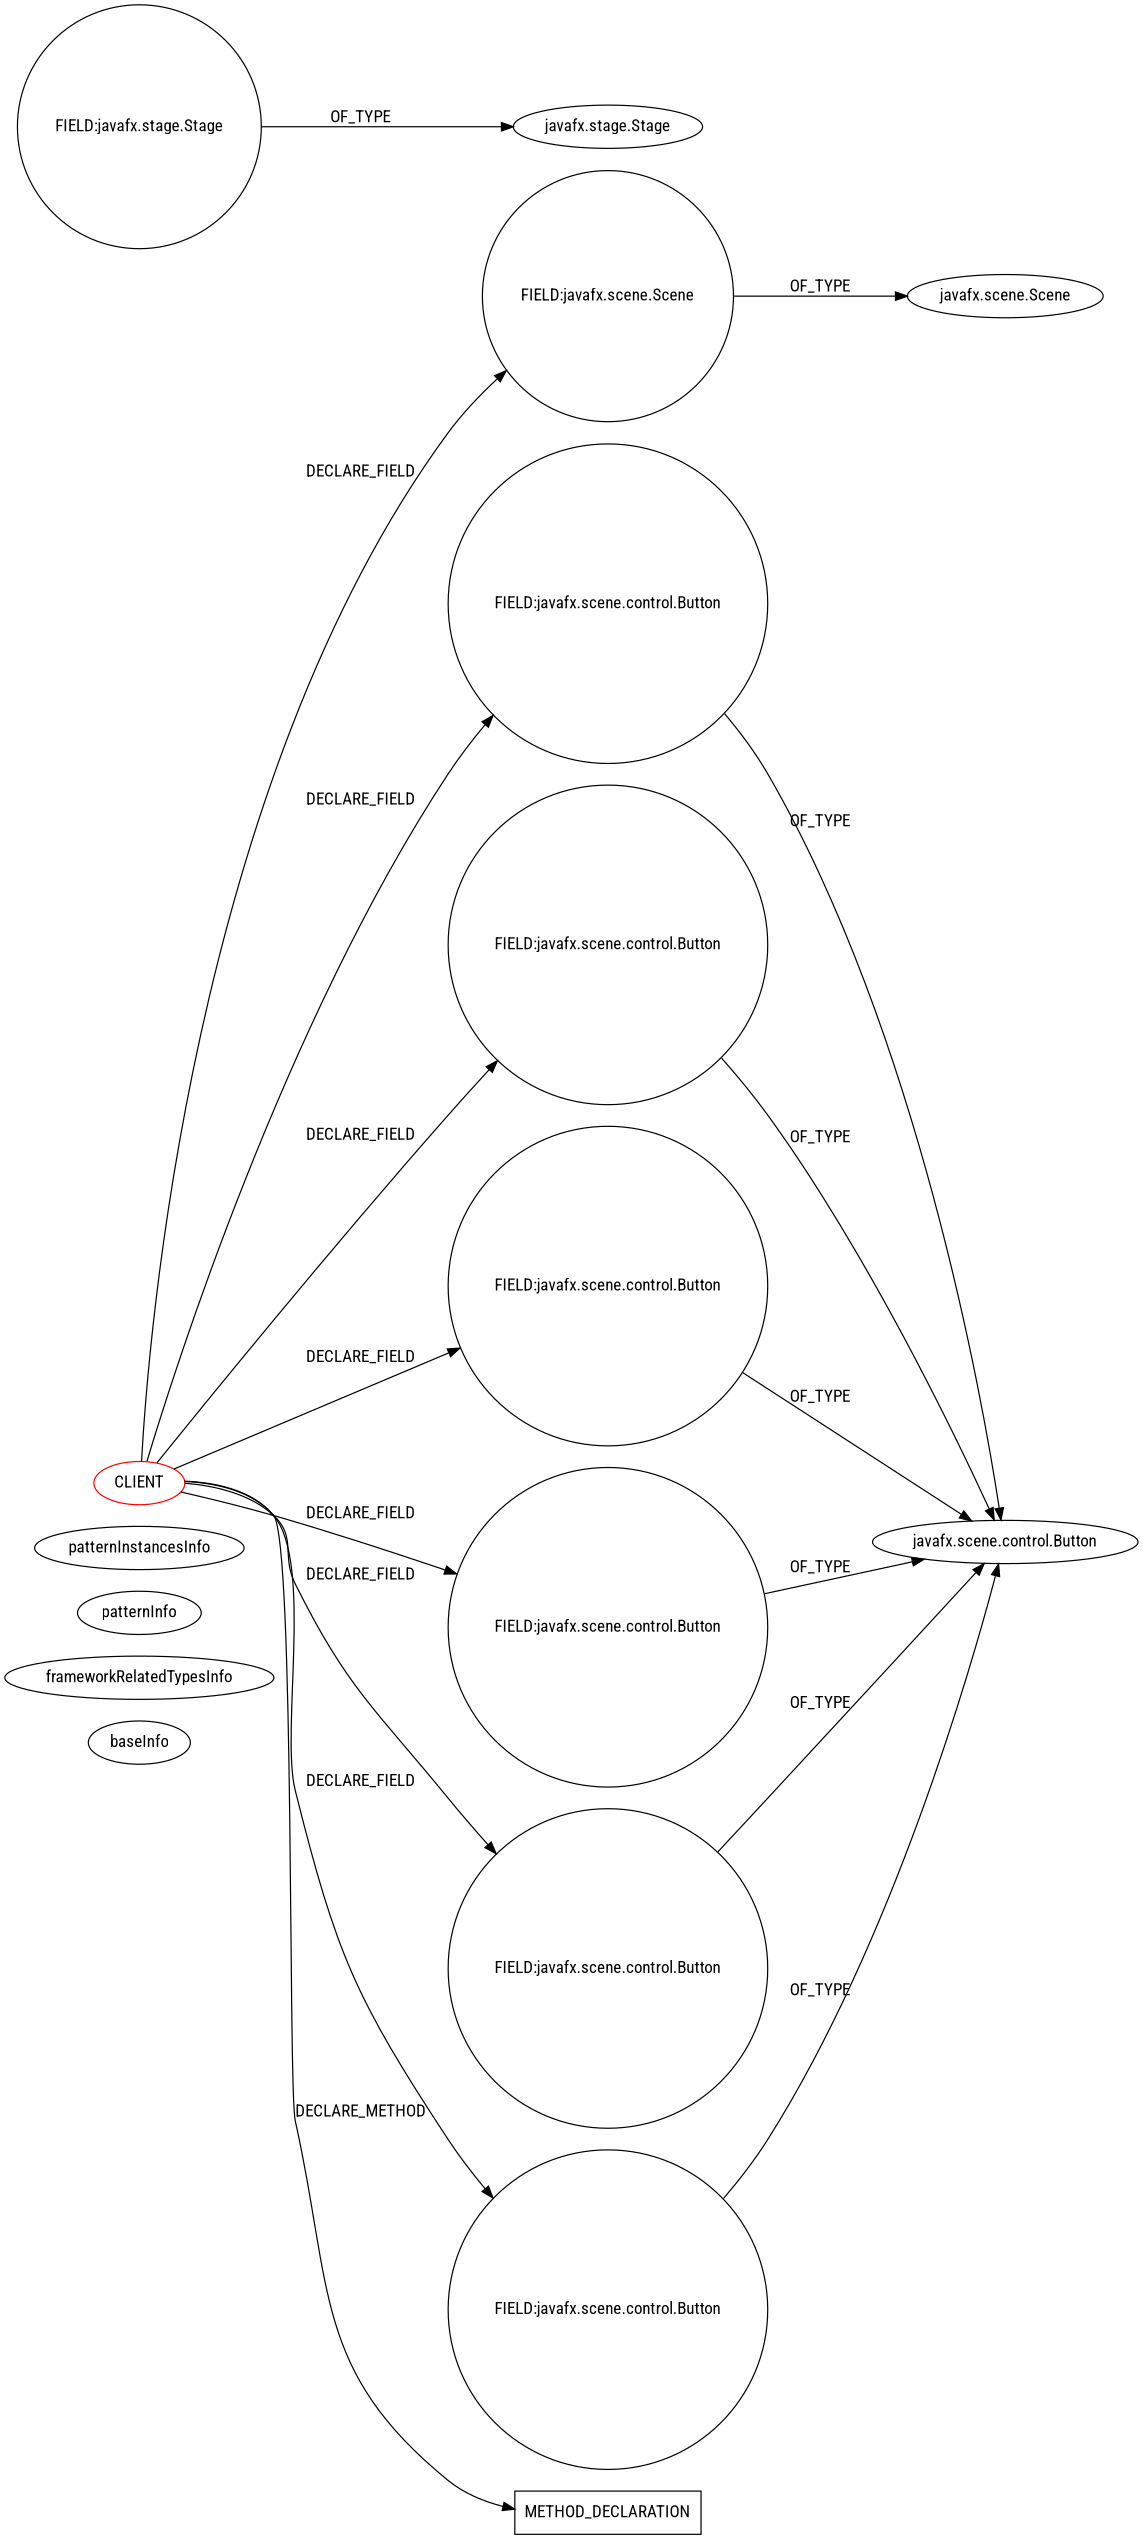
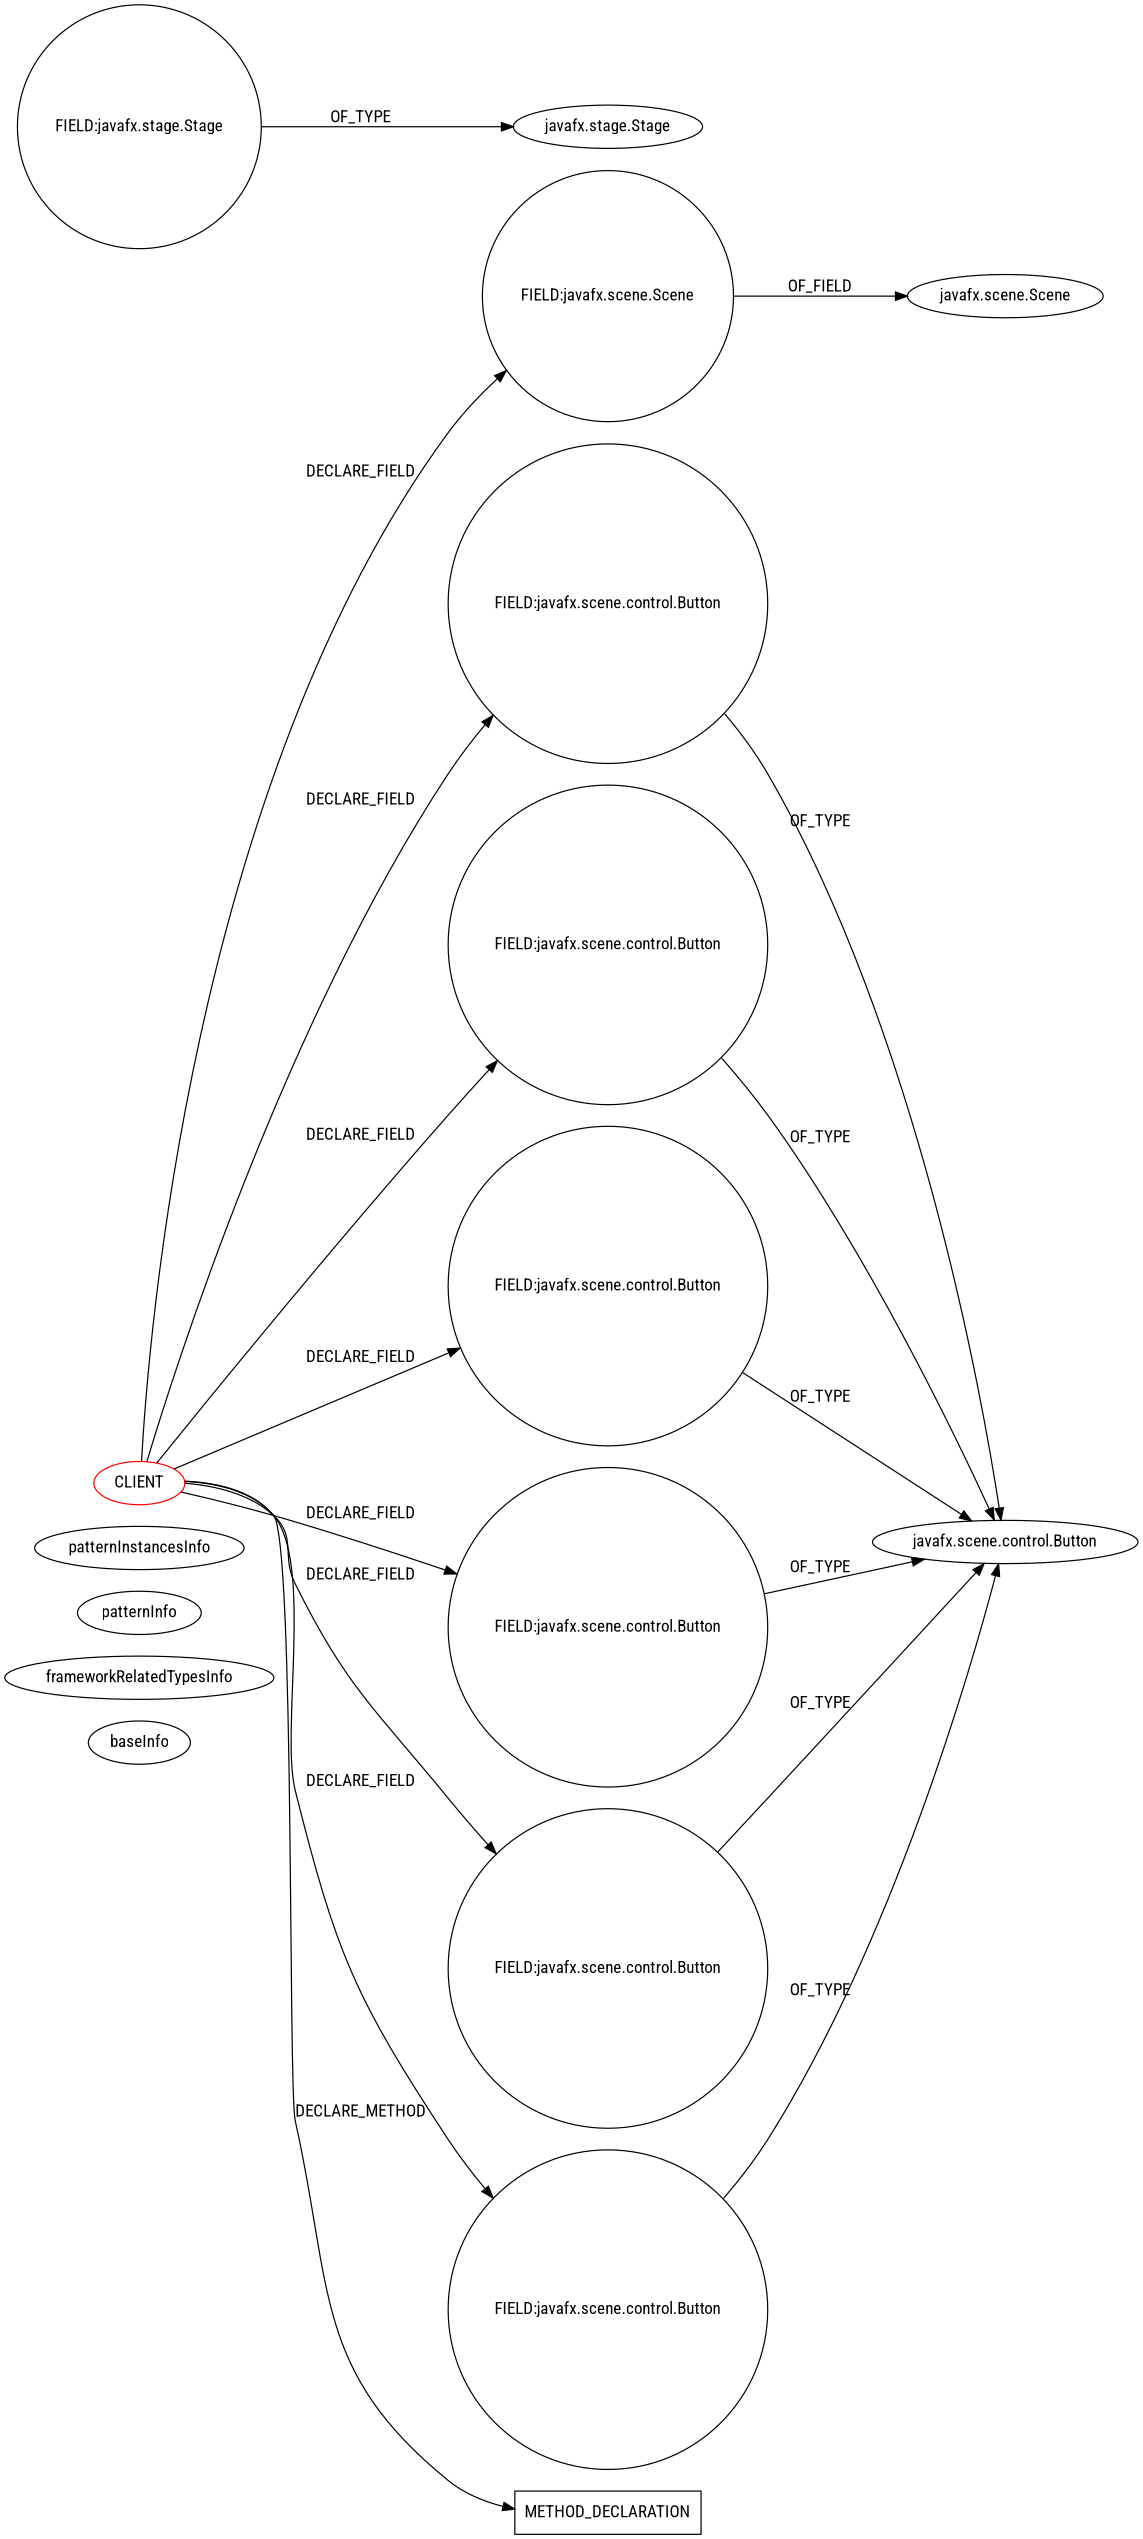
edge "FIELD:javafx.scene.Scene" -> "javafx.scene.Scene": label "OF_TYPE" -> "OF_FIELD"
